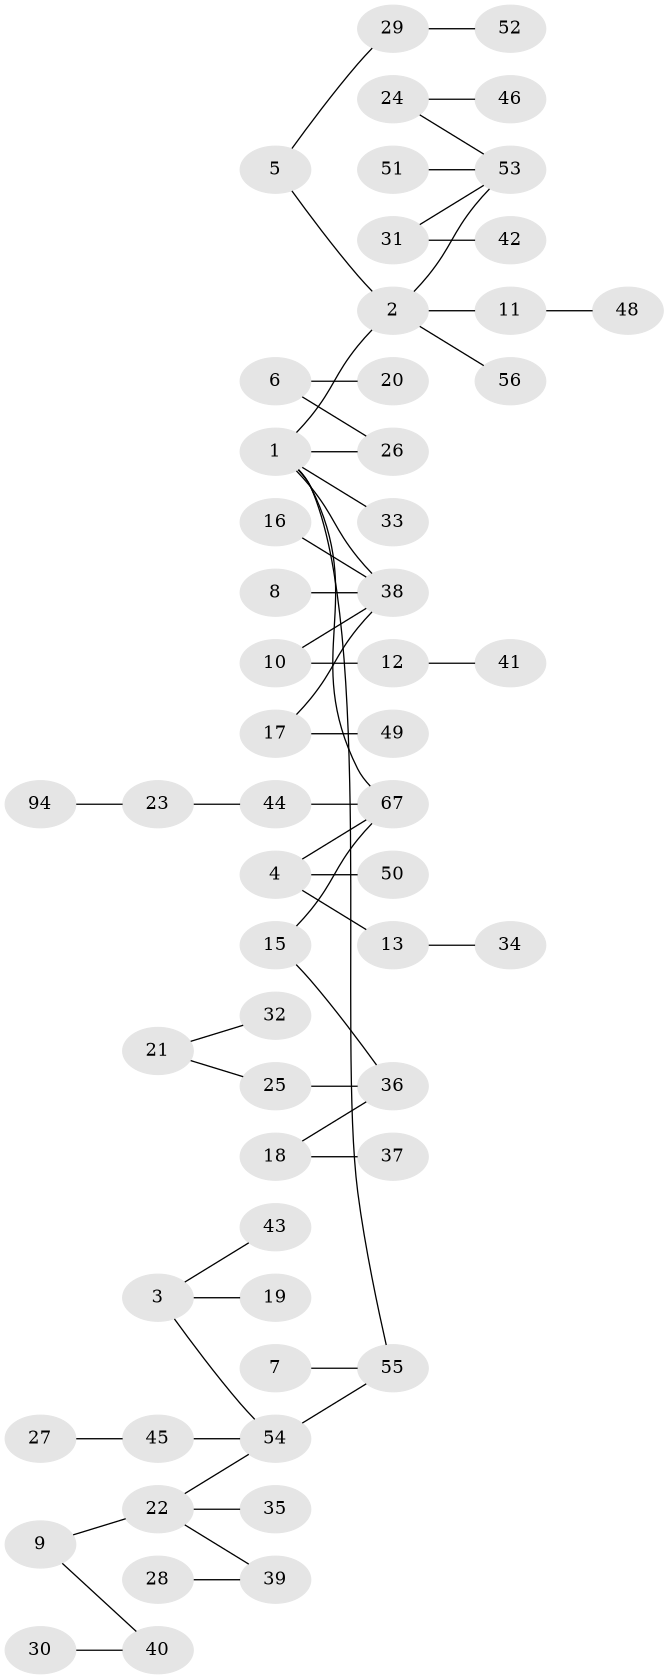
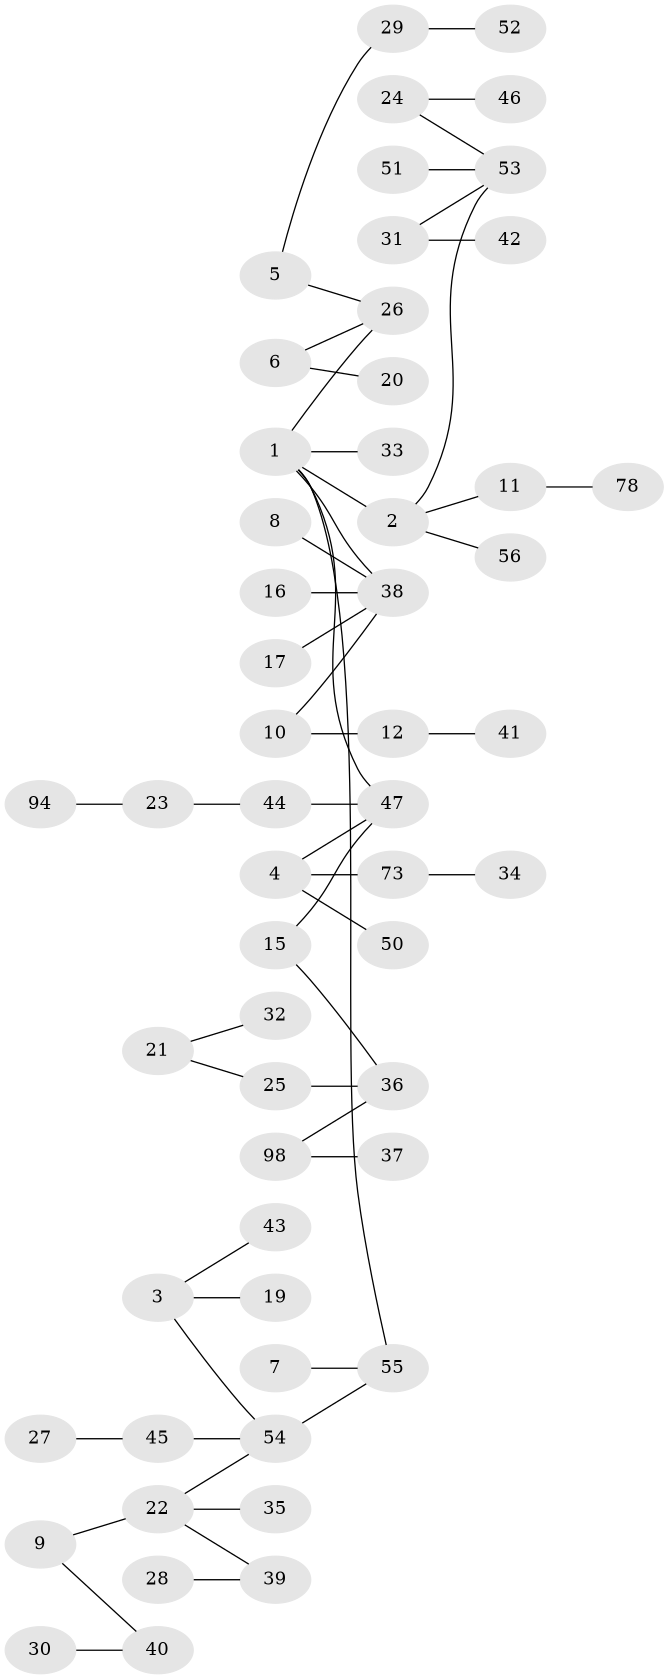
edge "5" -- "2": now "5" -- "26"
node "48": label "48" -> "78"
node "49": removed
node "67": label "67" -> "47"
node "13": label "13" -> "73"
node "18": label "18" -> "98"
